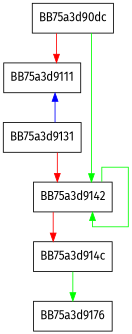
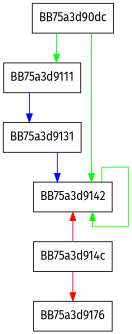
edge "BB75a3d90dc" -> "BB75a3d9111": color red -> green
edge "BB75a3d9131" -> "BB75a3d9111": reversed
edge "BB75a3d9131" -> "BB75a3d9142": color red -> blue
edge "BB75a3d9142" -> "BB75a3d914c": reversed
edge "BB75a3d914c" -> "BB75a3d9176": color green -> red
